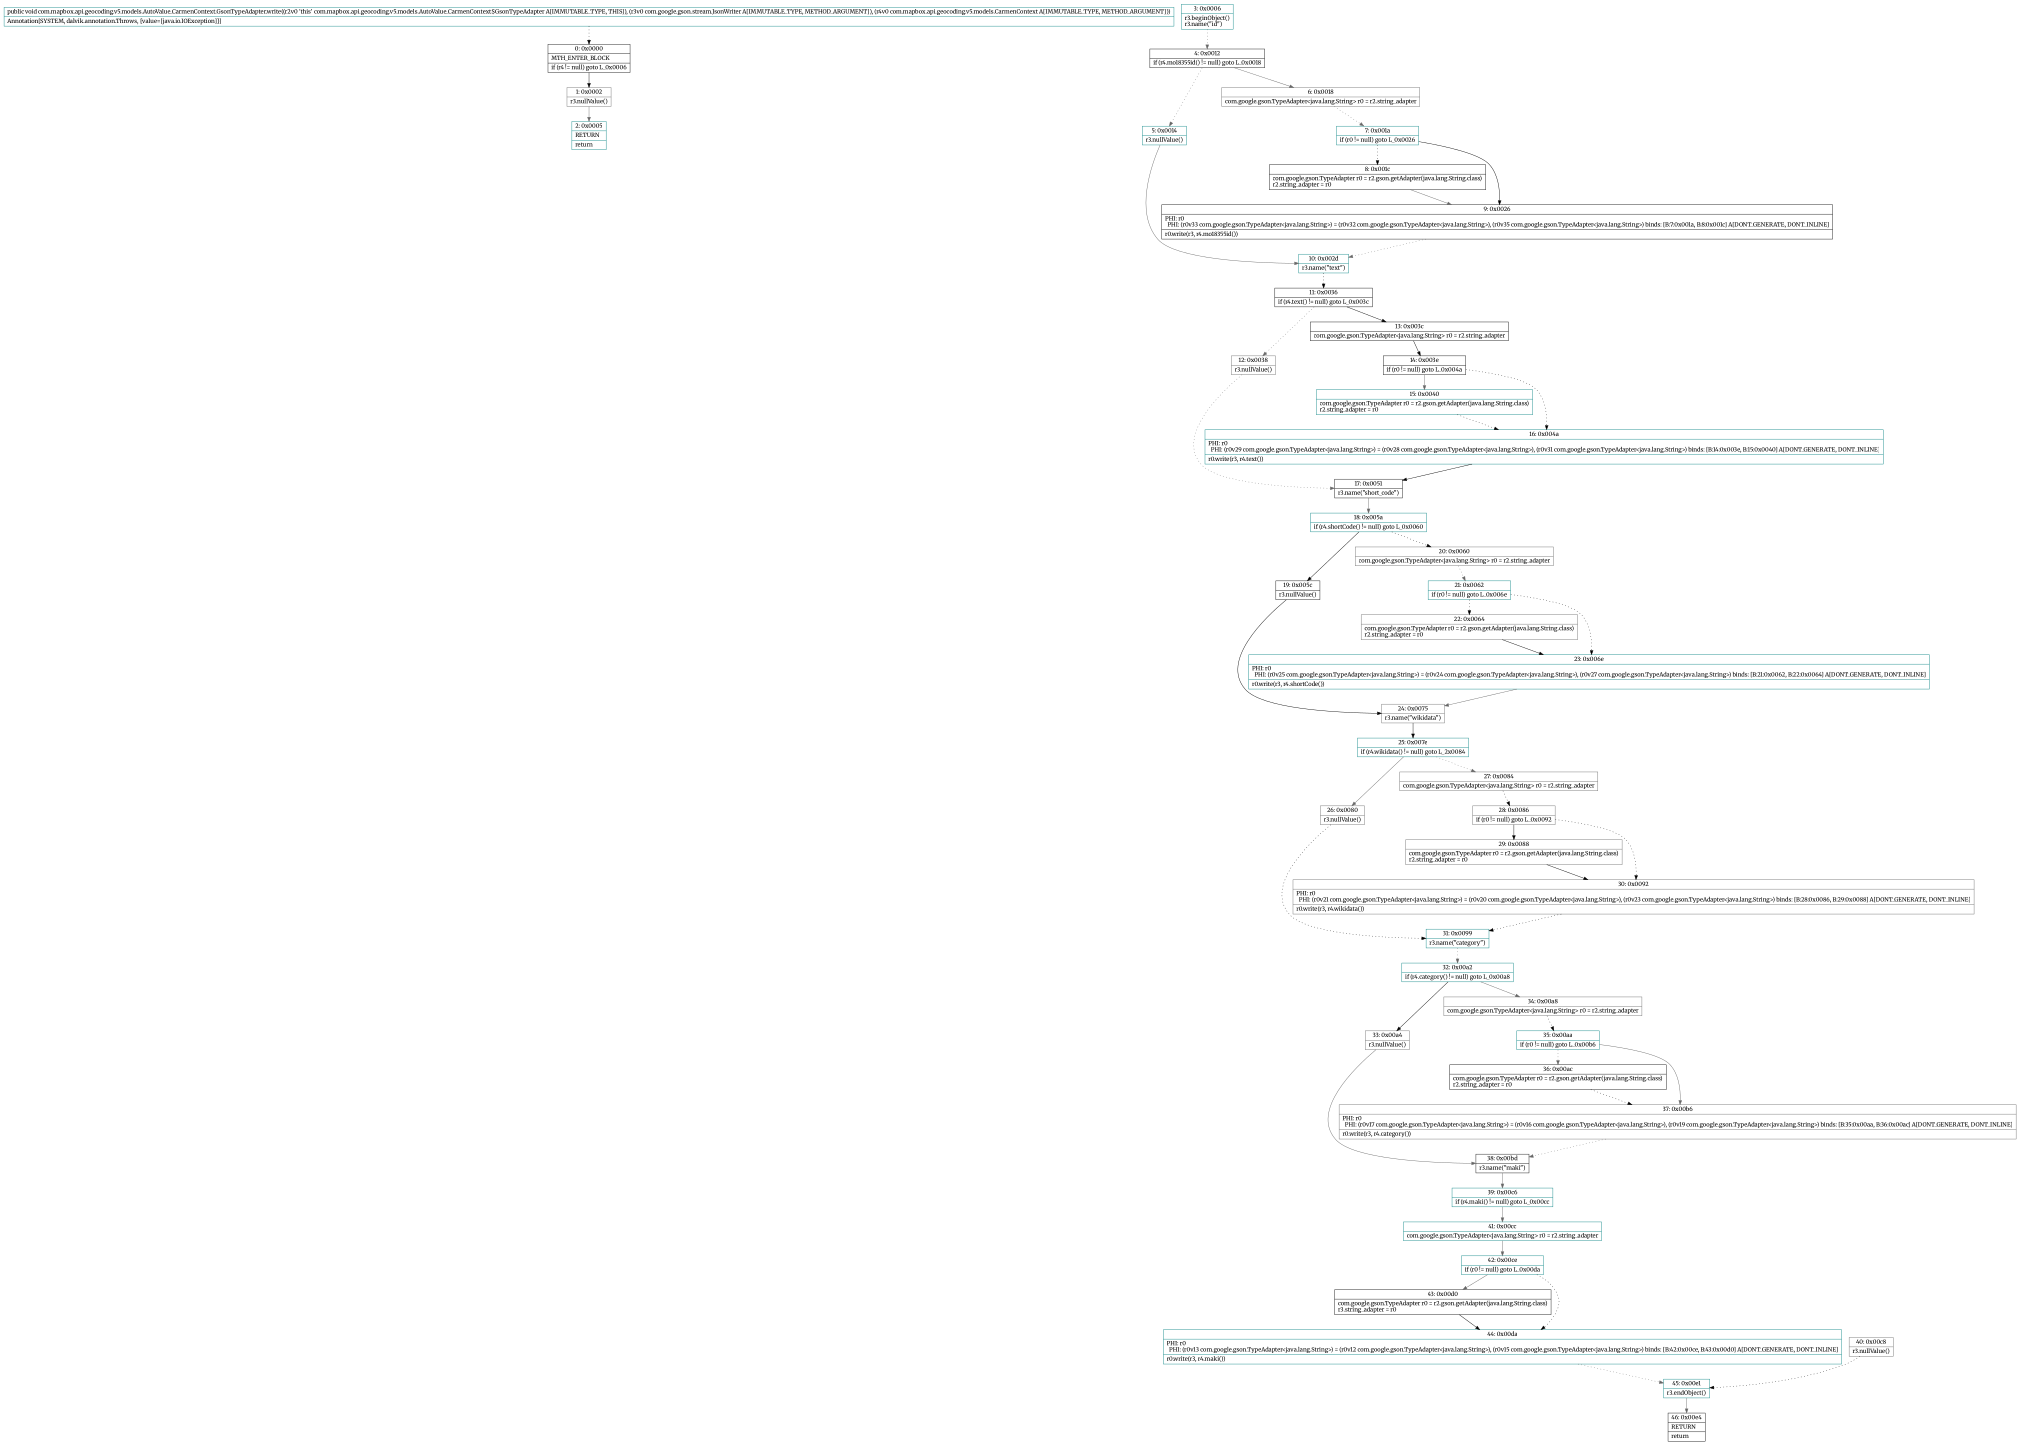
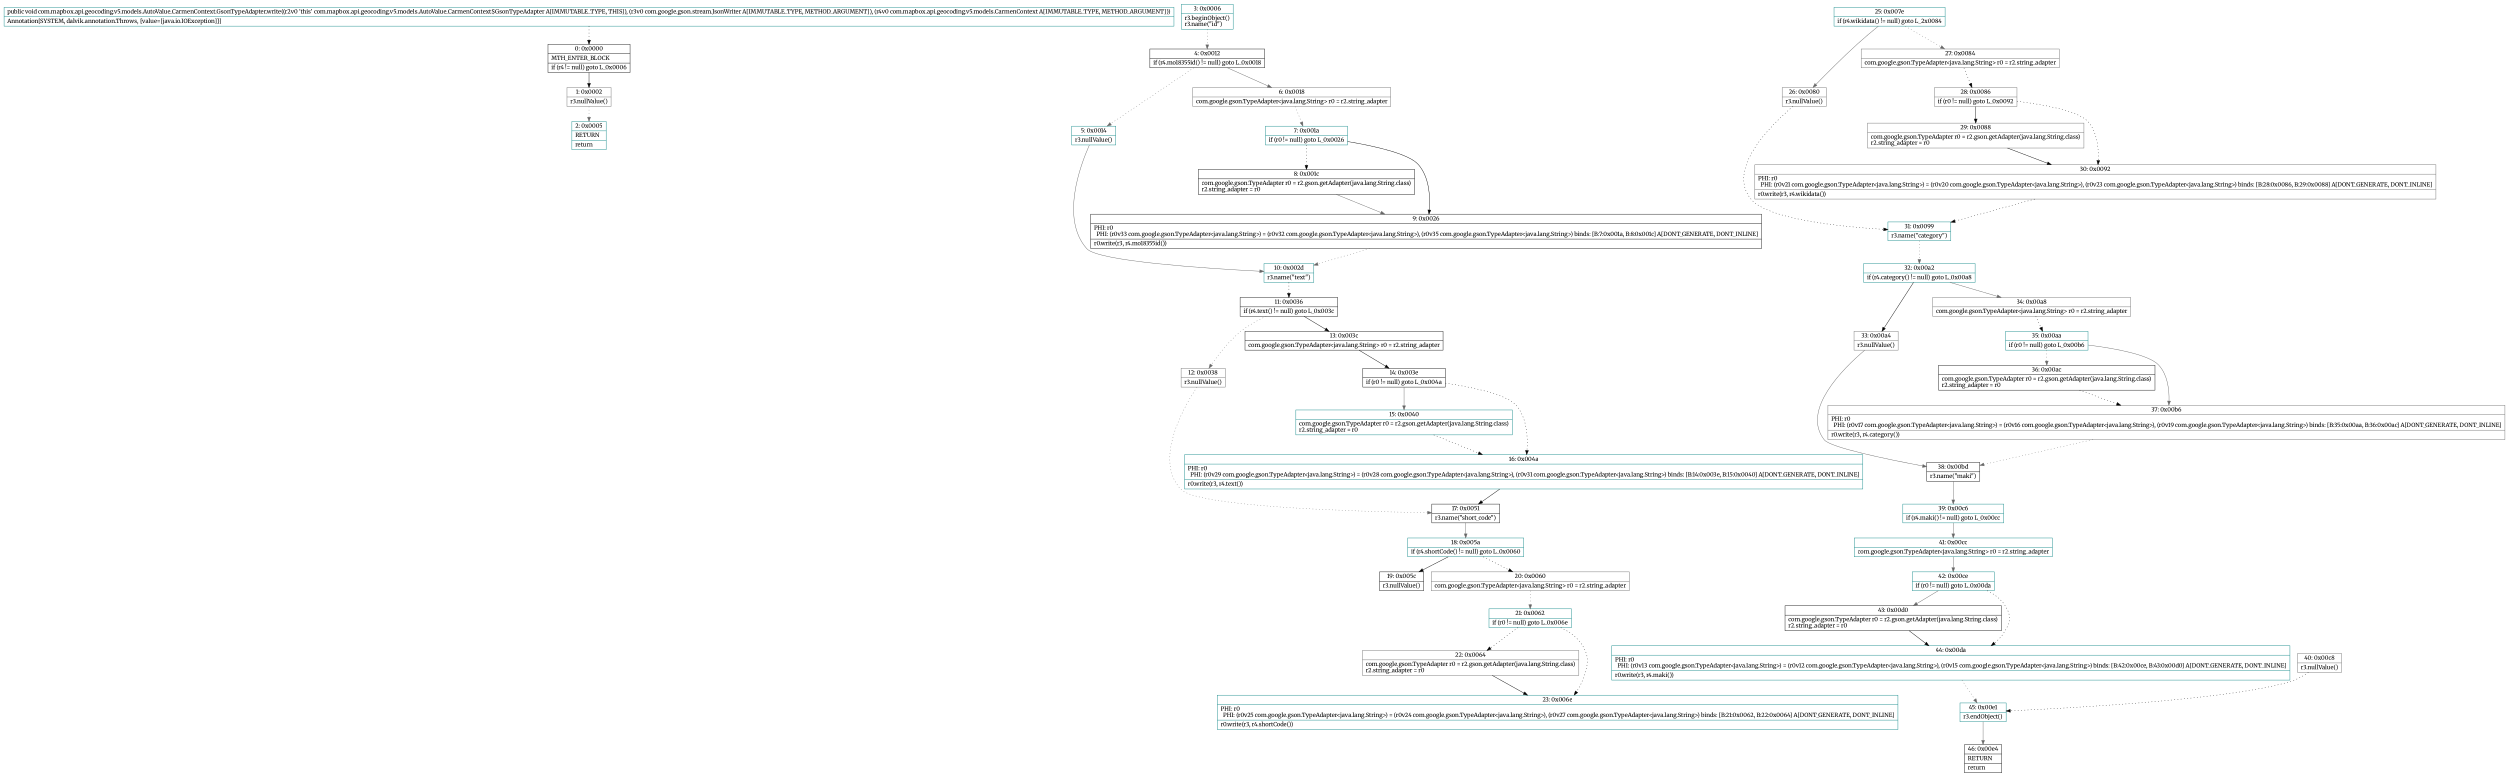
edge "1: 0x0002" -> "2: 0x0005": style solid -> dotted
node "24: 0x0075": removed
node "43: 0x00d0": text "r3.string_adapter = r0" -> "r2.string_adapter = r0"
